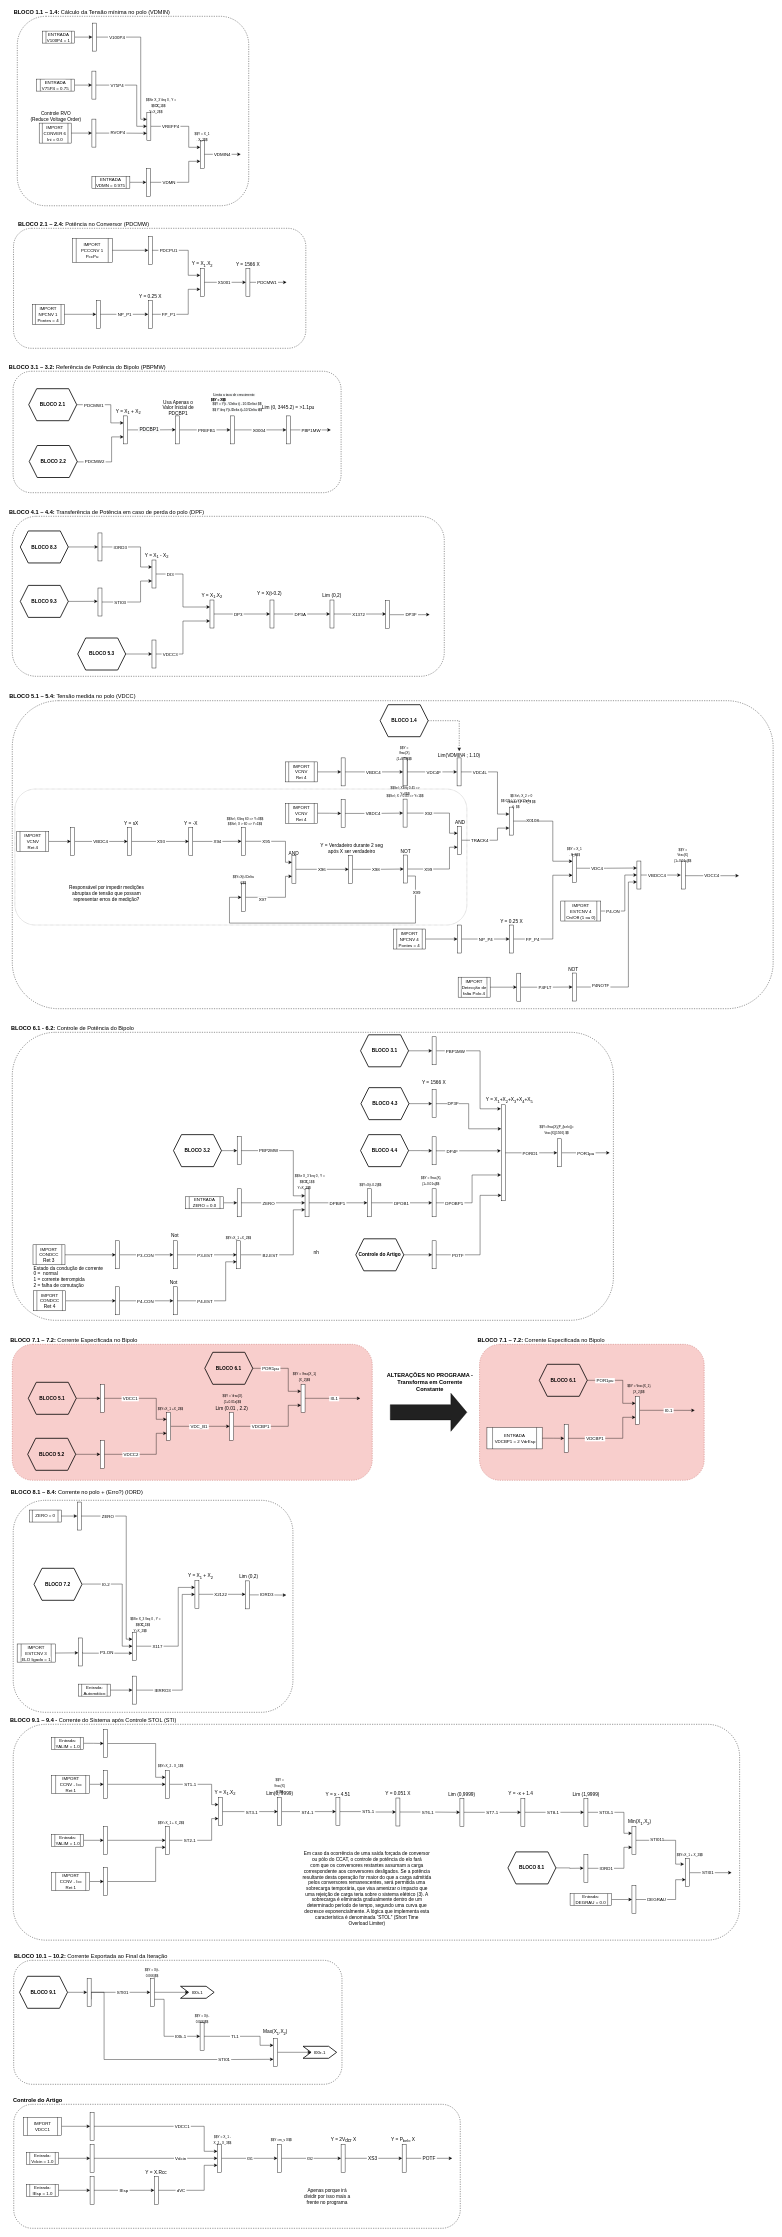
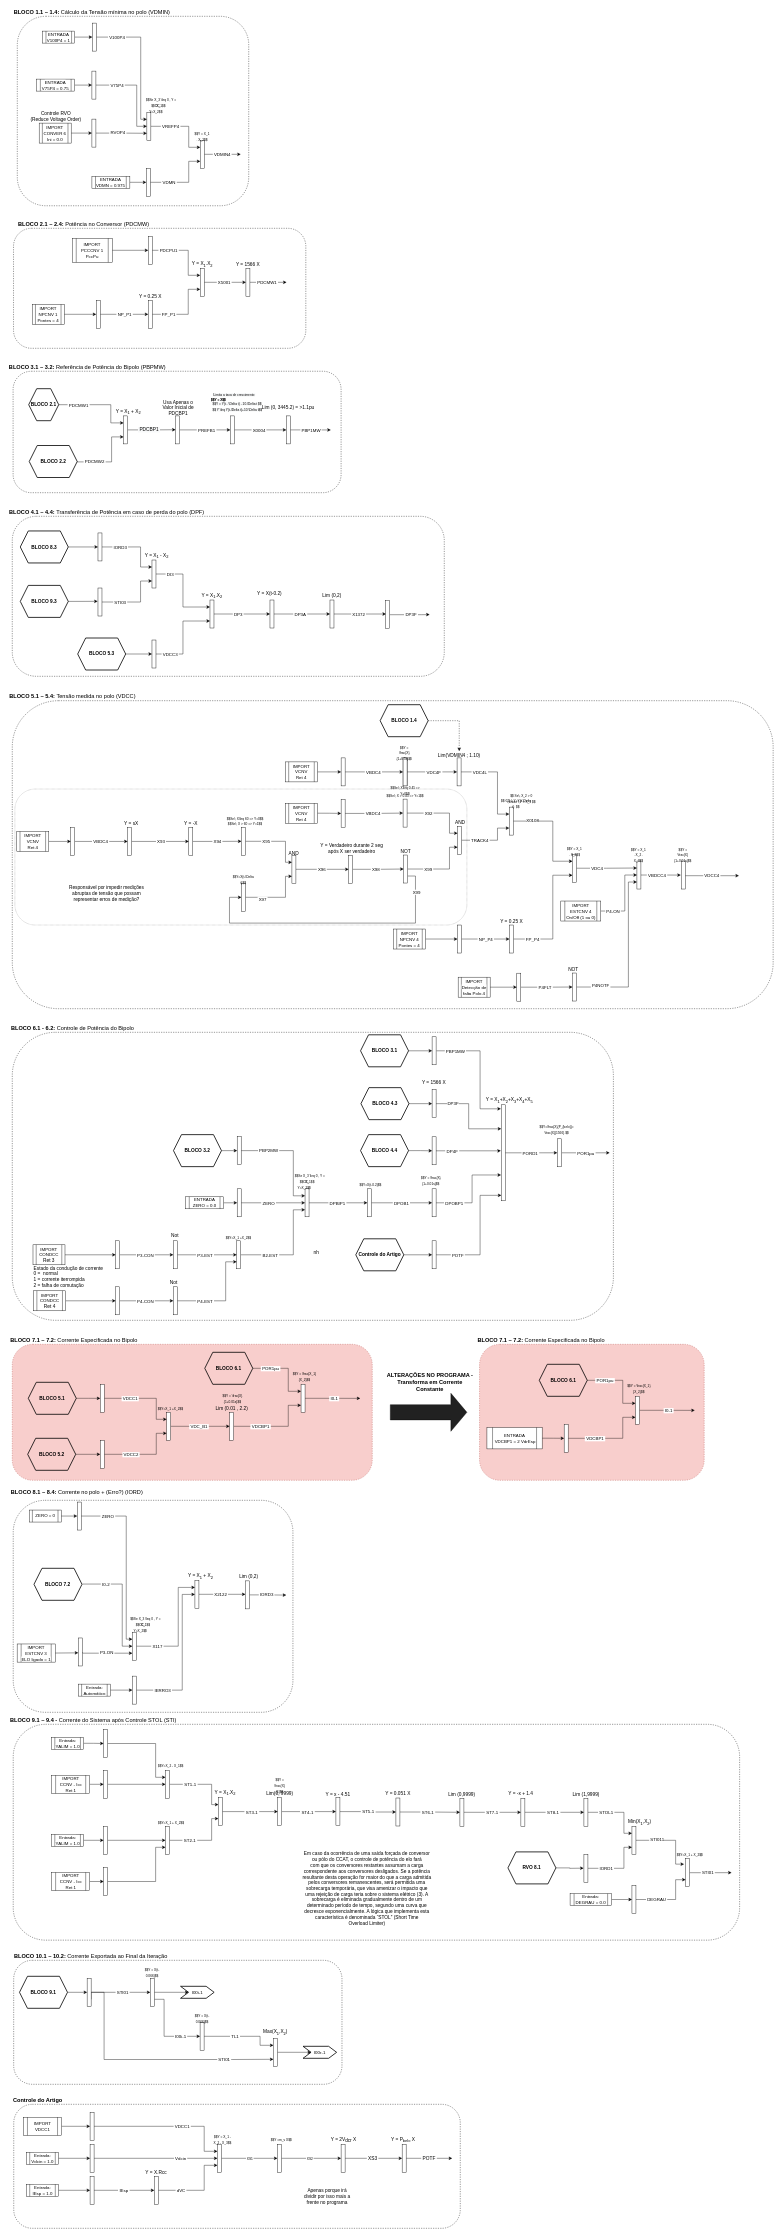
node "BLOCO 2.1": size 48x32 -> 30x32
node "$$Y = X_1 . X_2 . X_3$$": added
node "BLOCO 8.1": label "BLOCO 8.1" -> "RVO 8.1"
